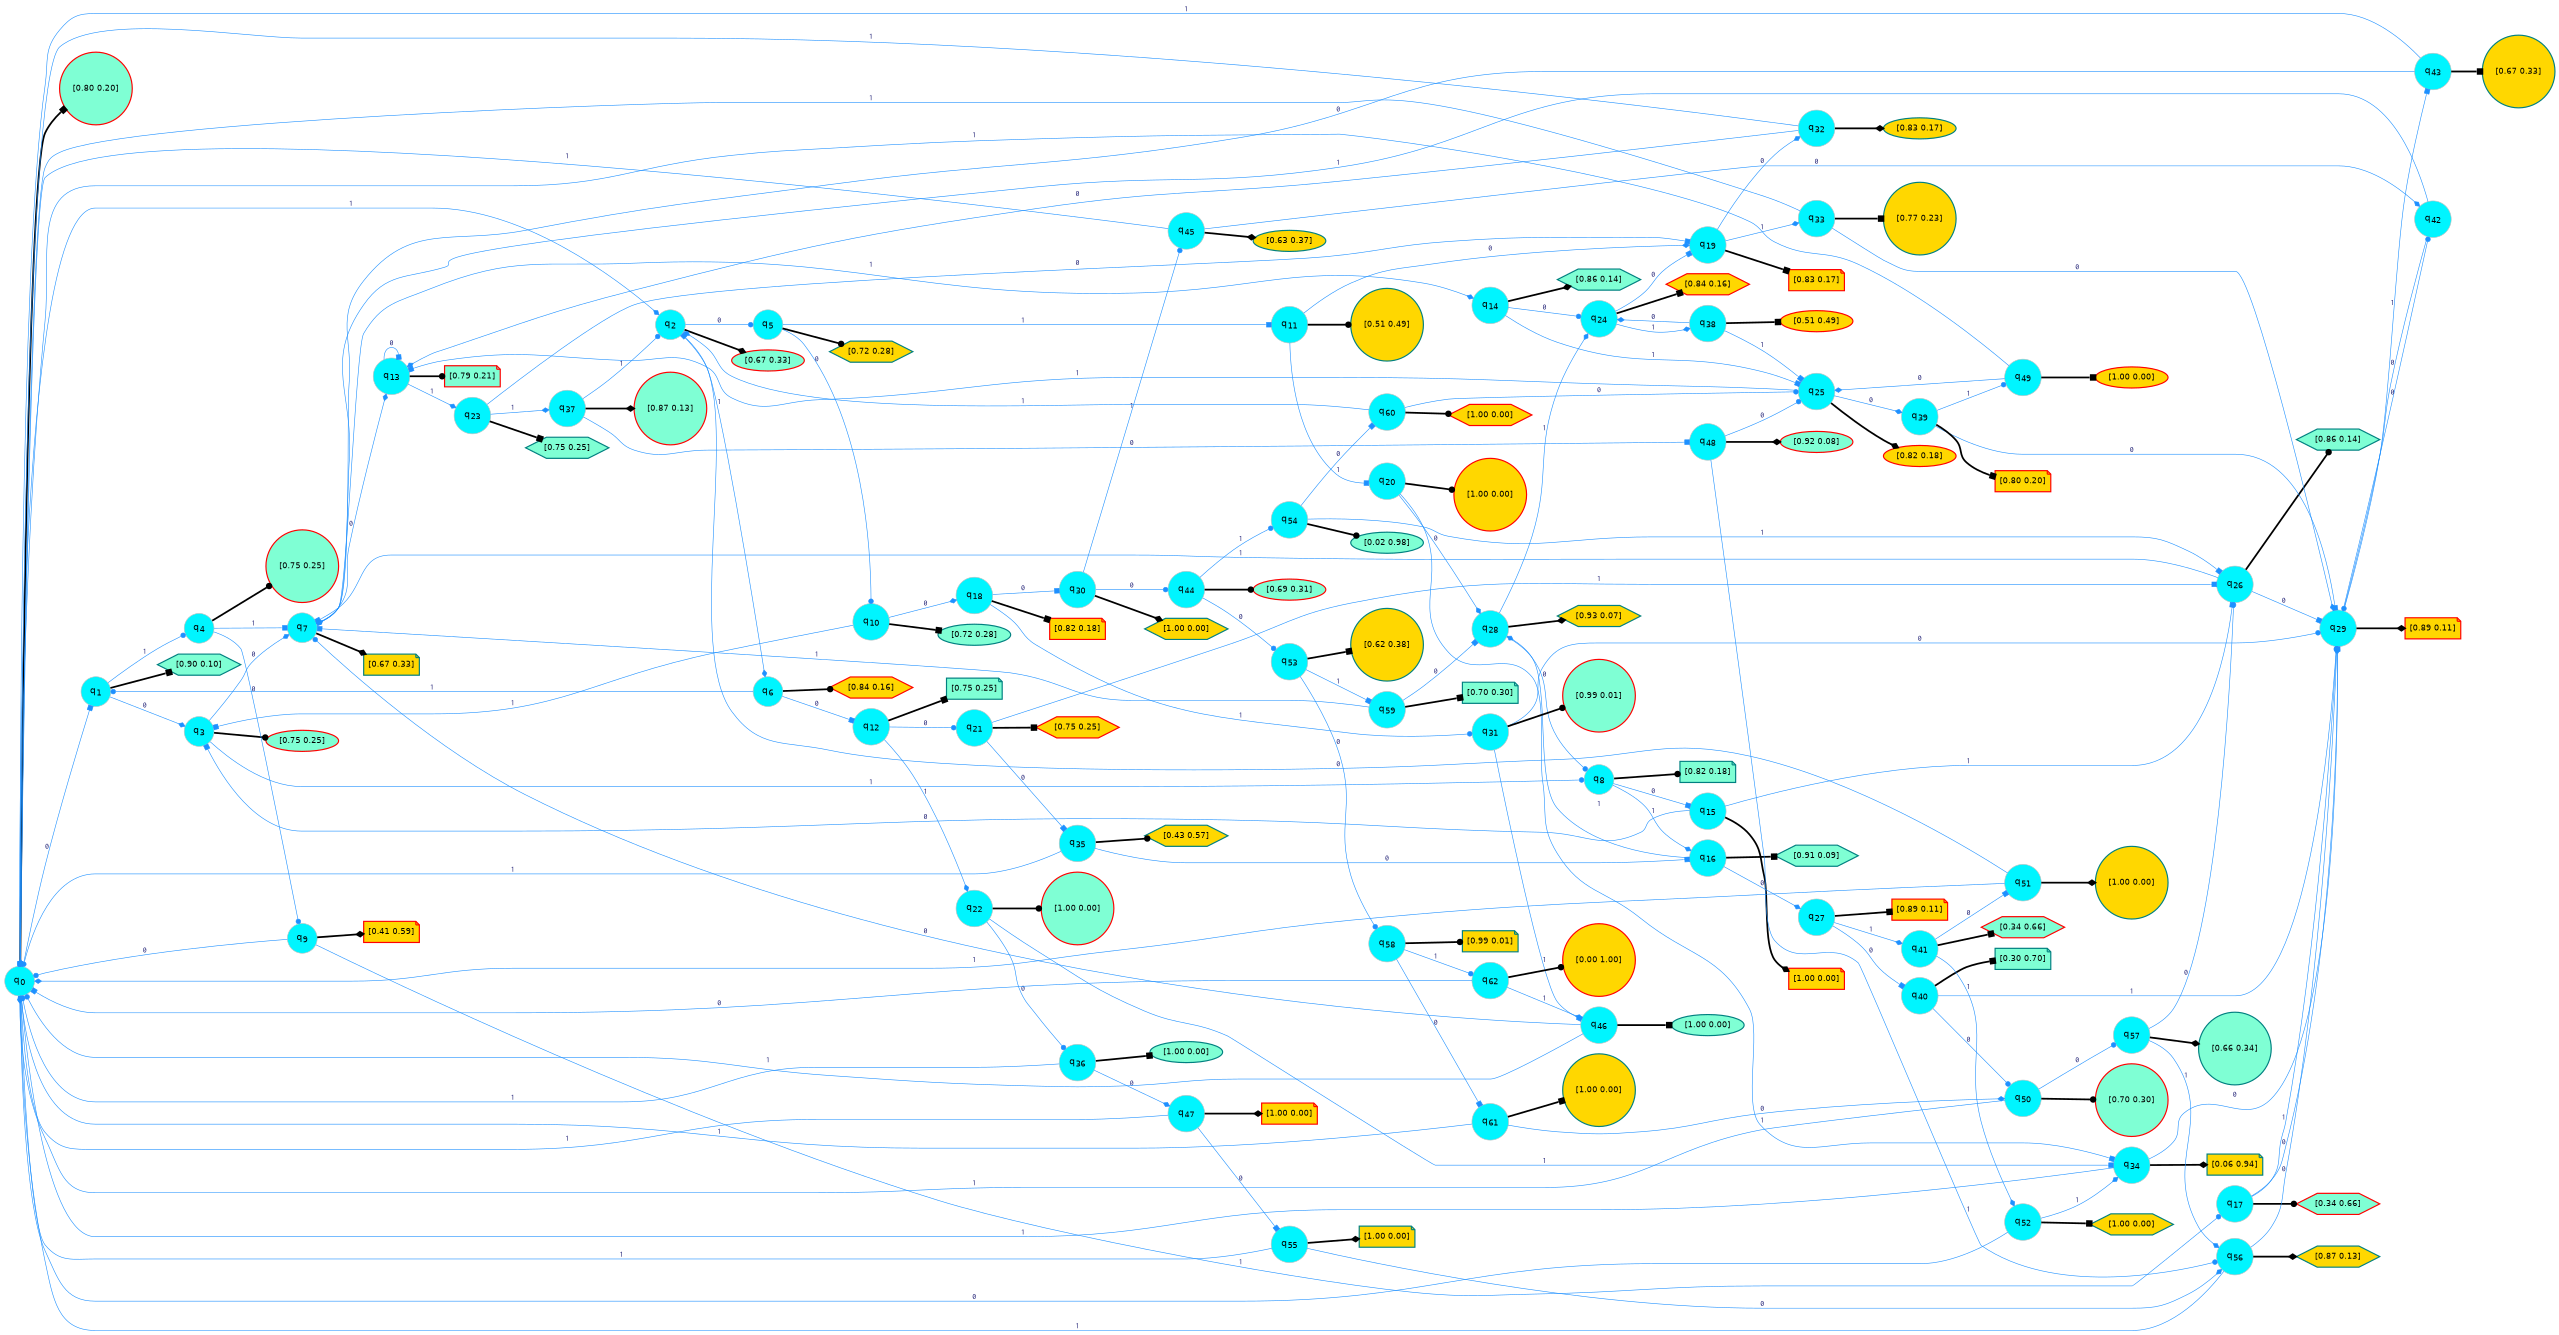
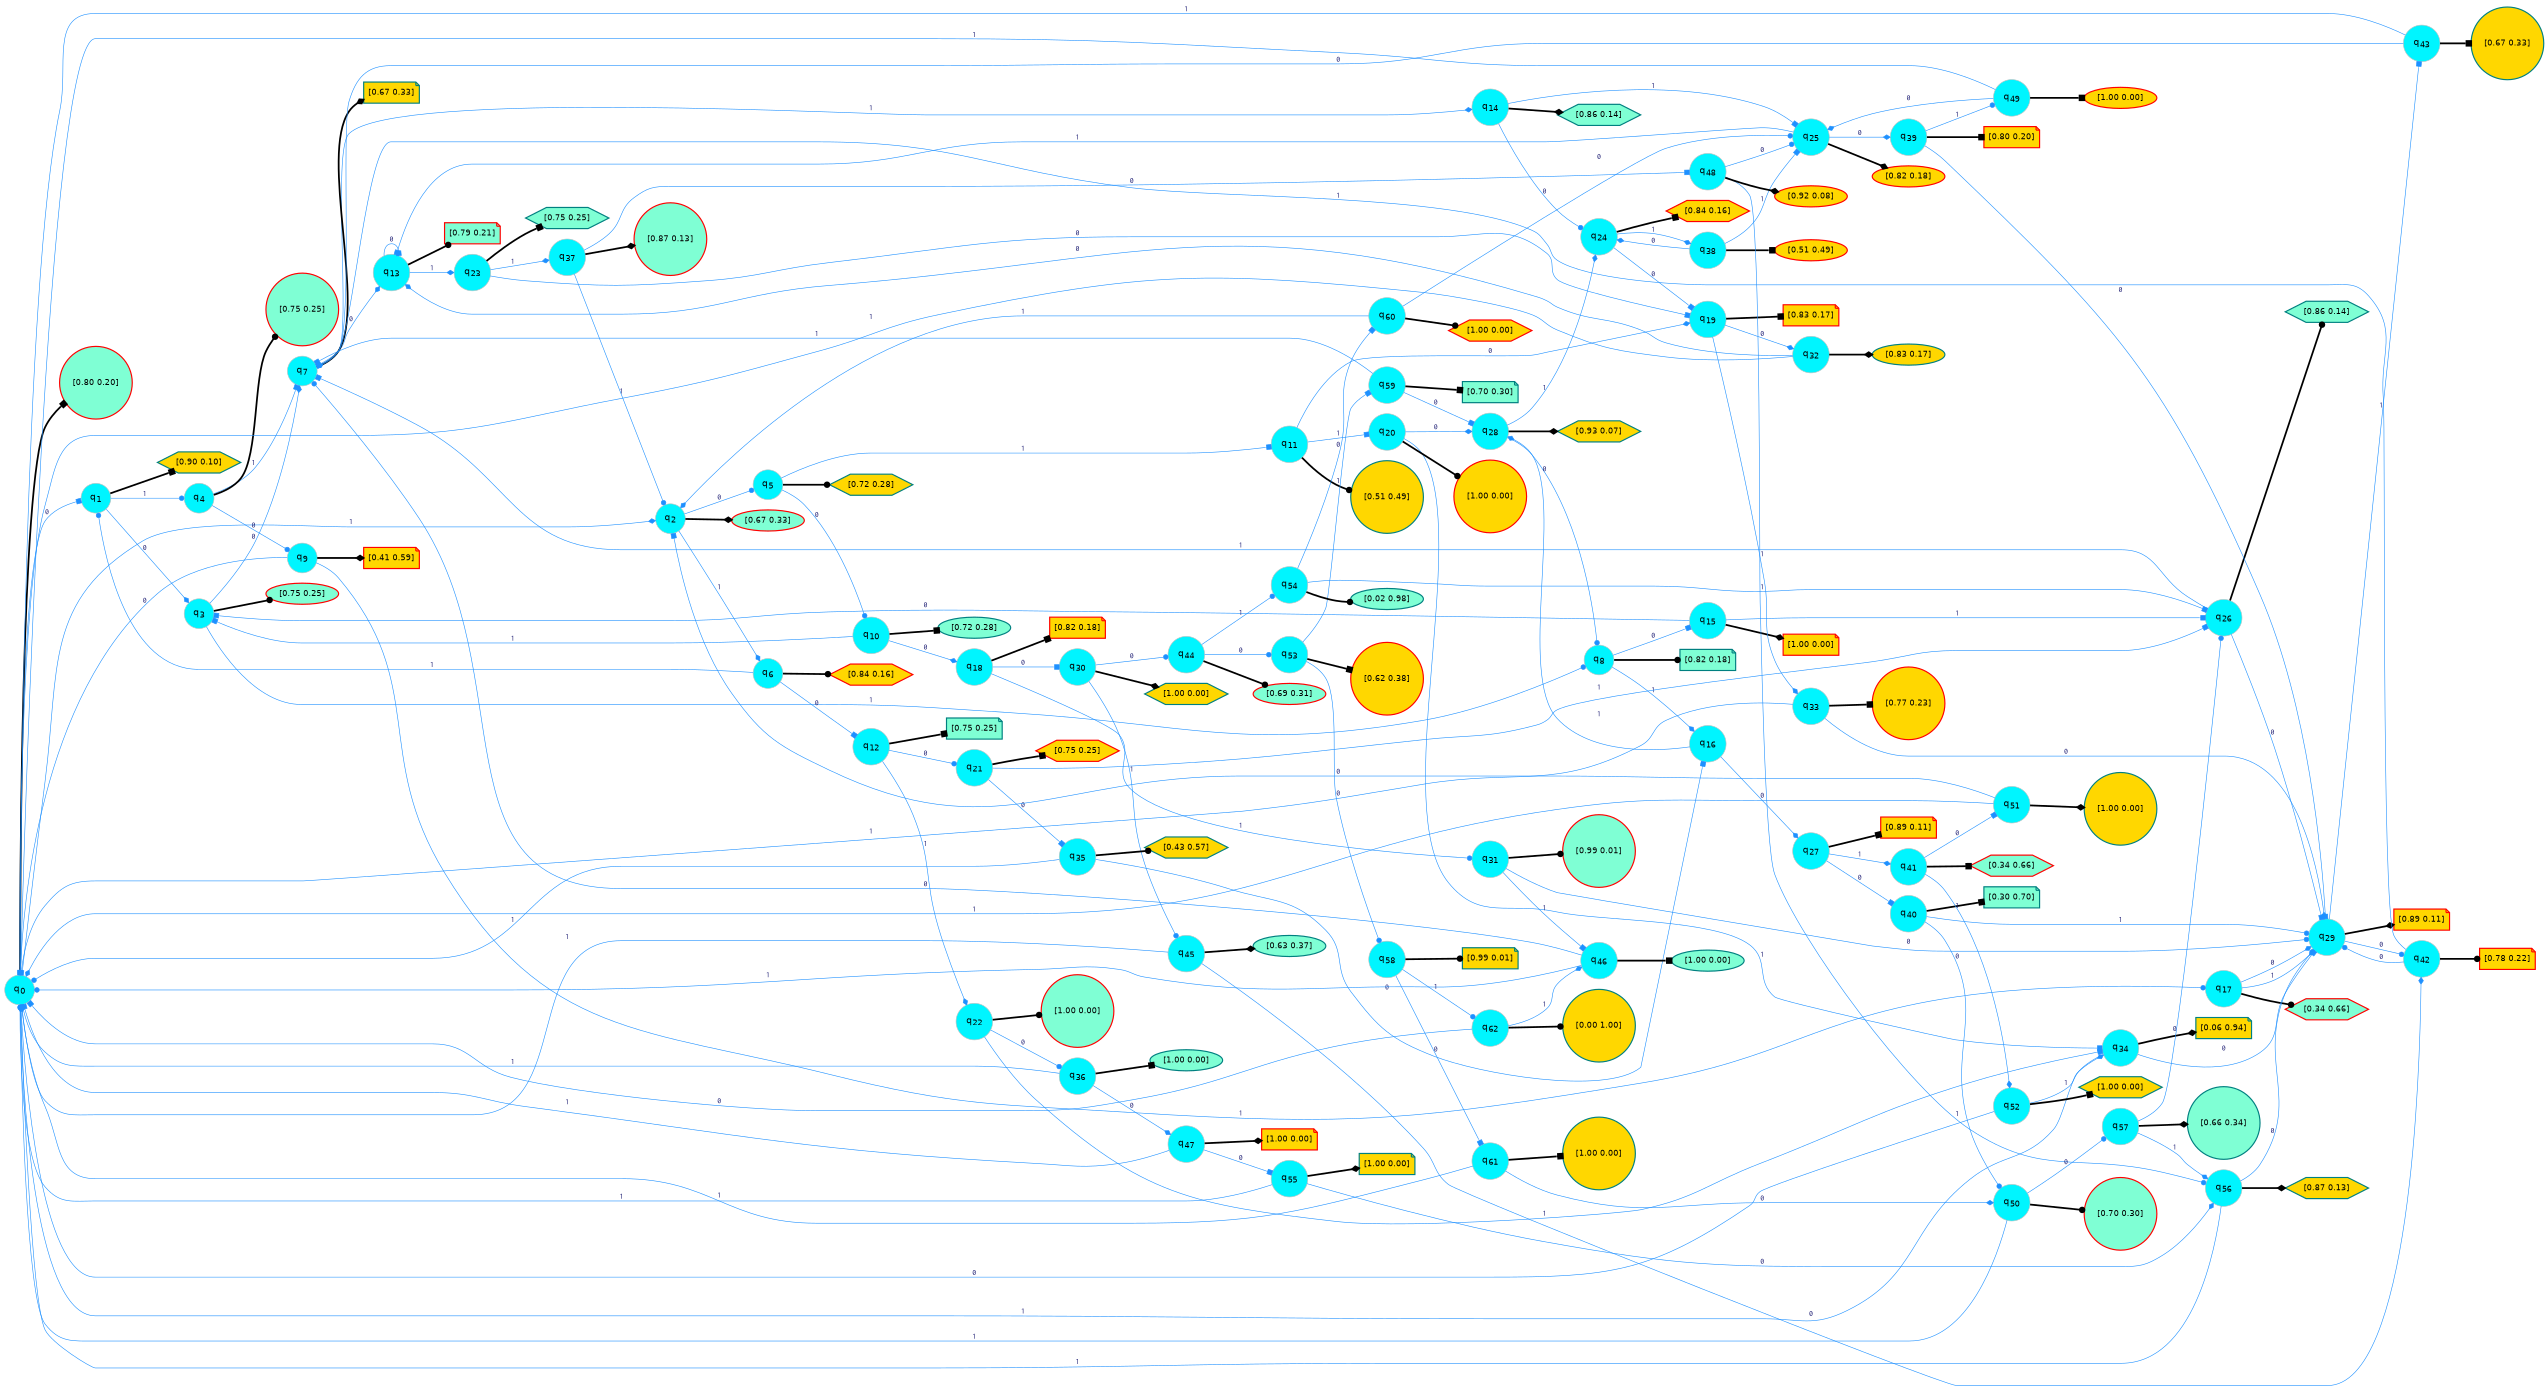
node "[0.77 0.23]": color teal -> red
node "[0.63 0.37]": fillcolor gold -> aquamarine
node "[0.92 0.08]": fillcolor aquamarine -> gold
node "[0.62 0.38]": color teal -> red
node "[0.90 0.10]": fillcolor aquamarine -> gold
node "[0.91 0.09]": removed
node "[0.78 0.22]": added
node "[0.00 1.00]": color red -> teal
